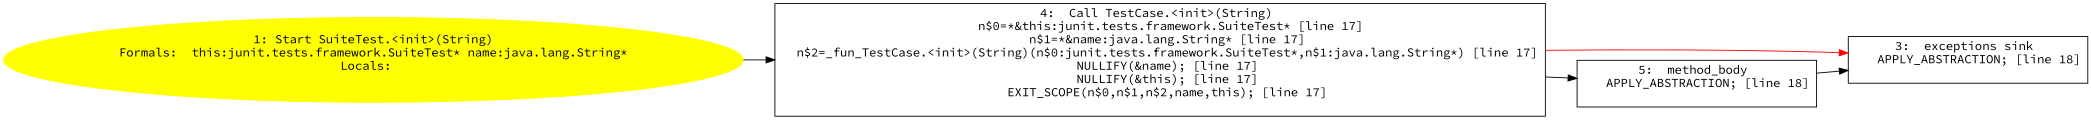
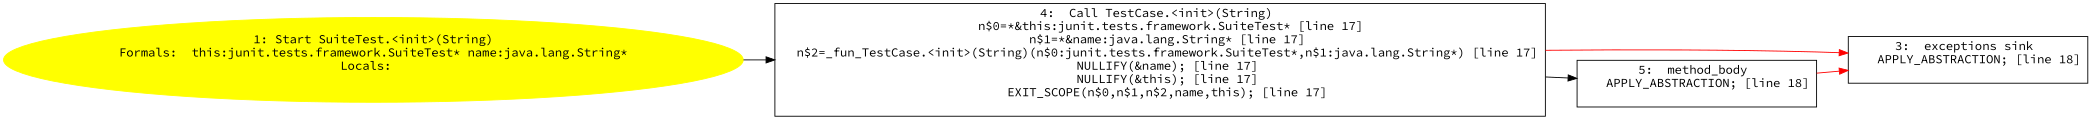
edge "5:  method_body APPLY_ABSTRACTION; [line 18]" -> "3:  exceptions sink APPLY_ABSTRACTION; [line 18]": color black -> red
